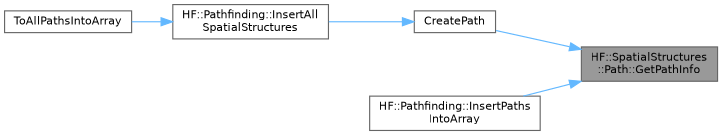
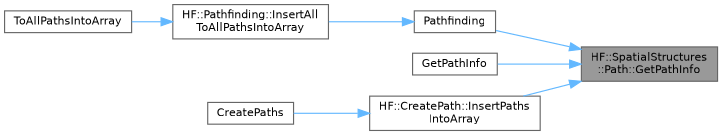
node "HF::Pathfinding::InsertAll SpatialStructures": label "HF::Pathfinding::InsertAll SpatialStructures" -> "HF::Pathfinding::InsertAll ToAllPathsIntoArray"
node "CreatePath": label "CreatePath" -> "Pathfinding"
node "GetPathInfo": added
node "CreatePaths": added
node "HF::Pathfinding::InsertPaths IntoArray": label "HF::Pathfinding::InsertPaths IntoArray" -> "HF::CreatePath::InsertPaths IntoArray"
